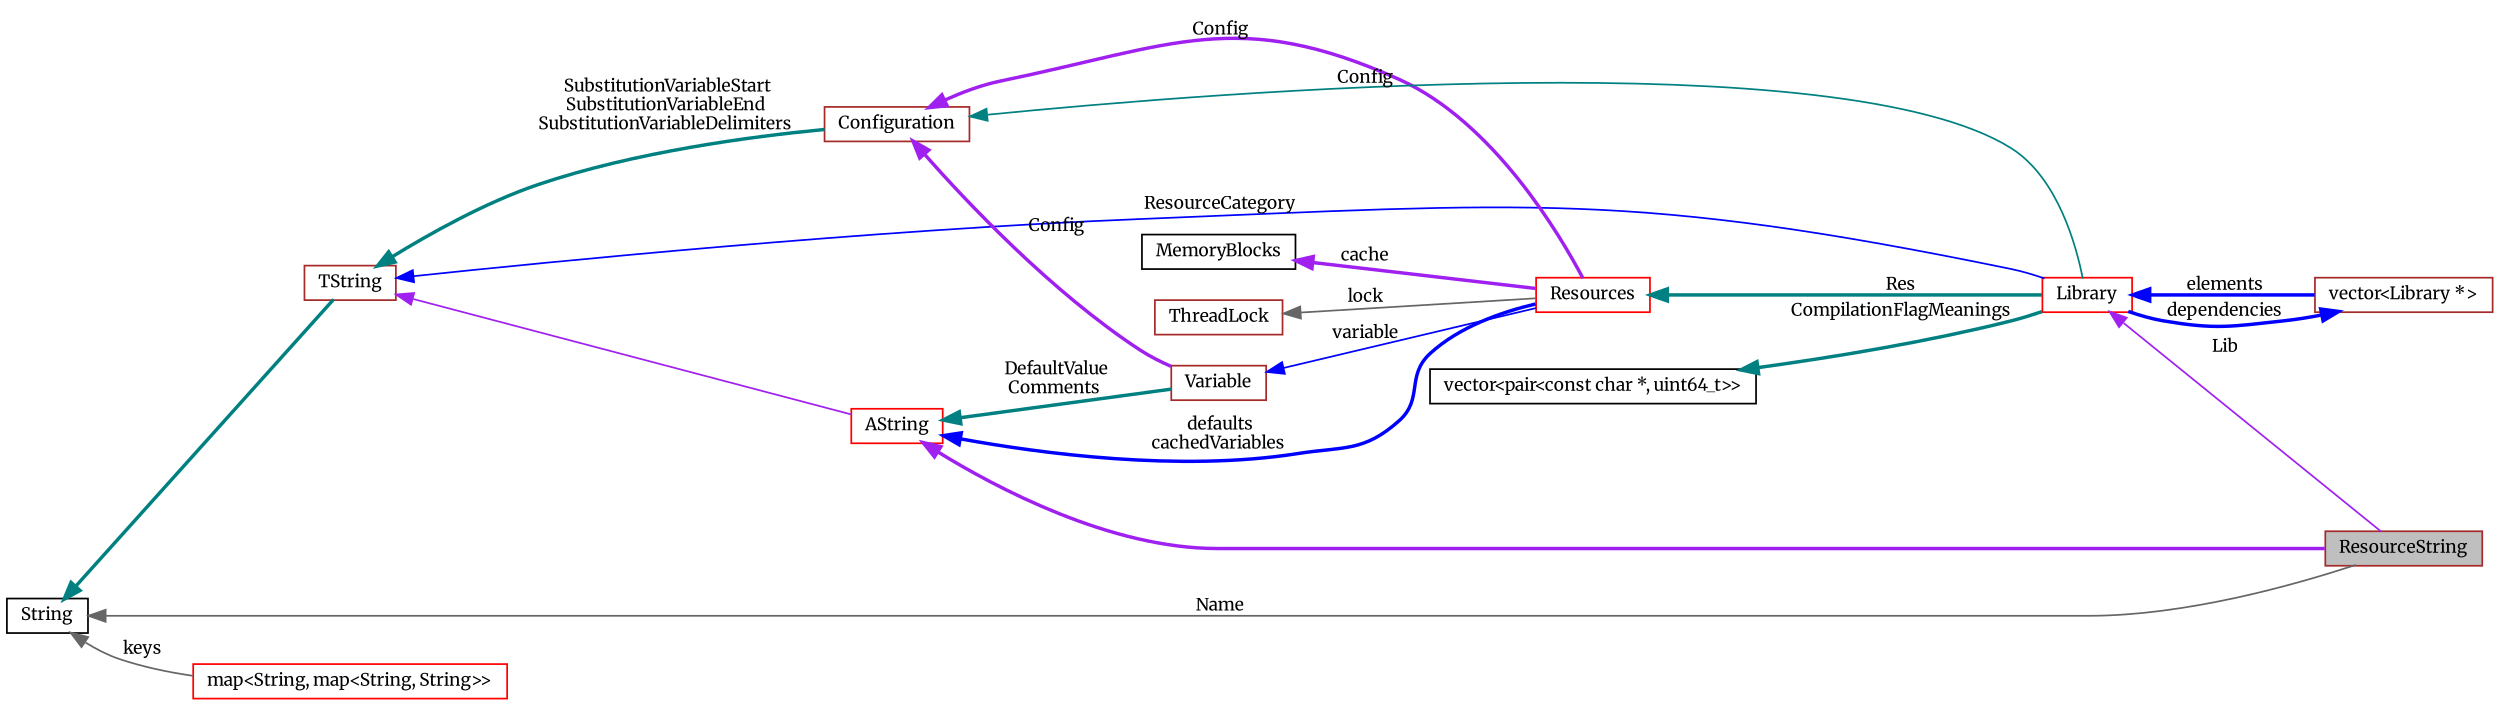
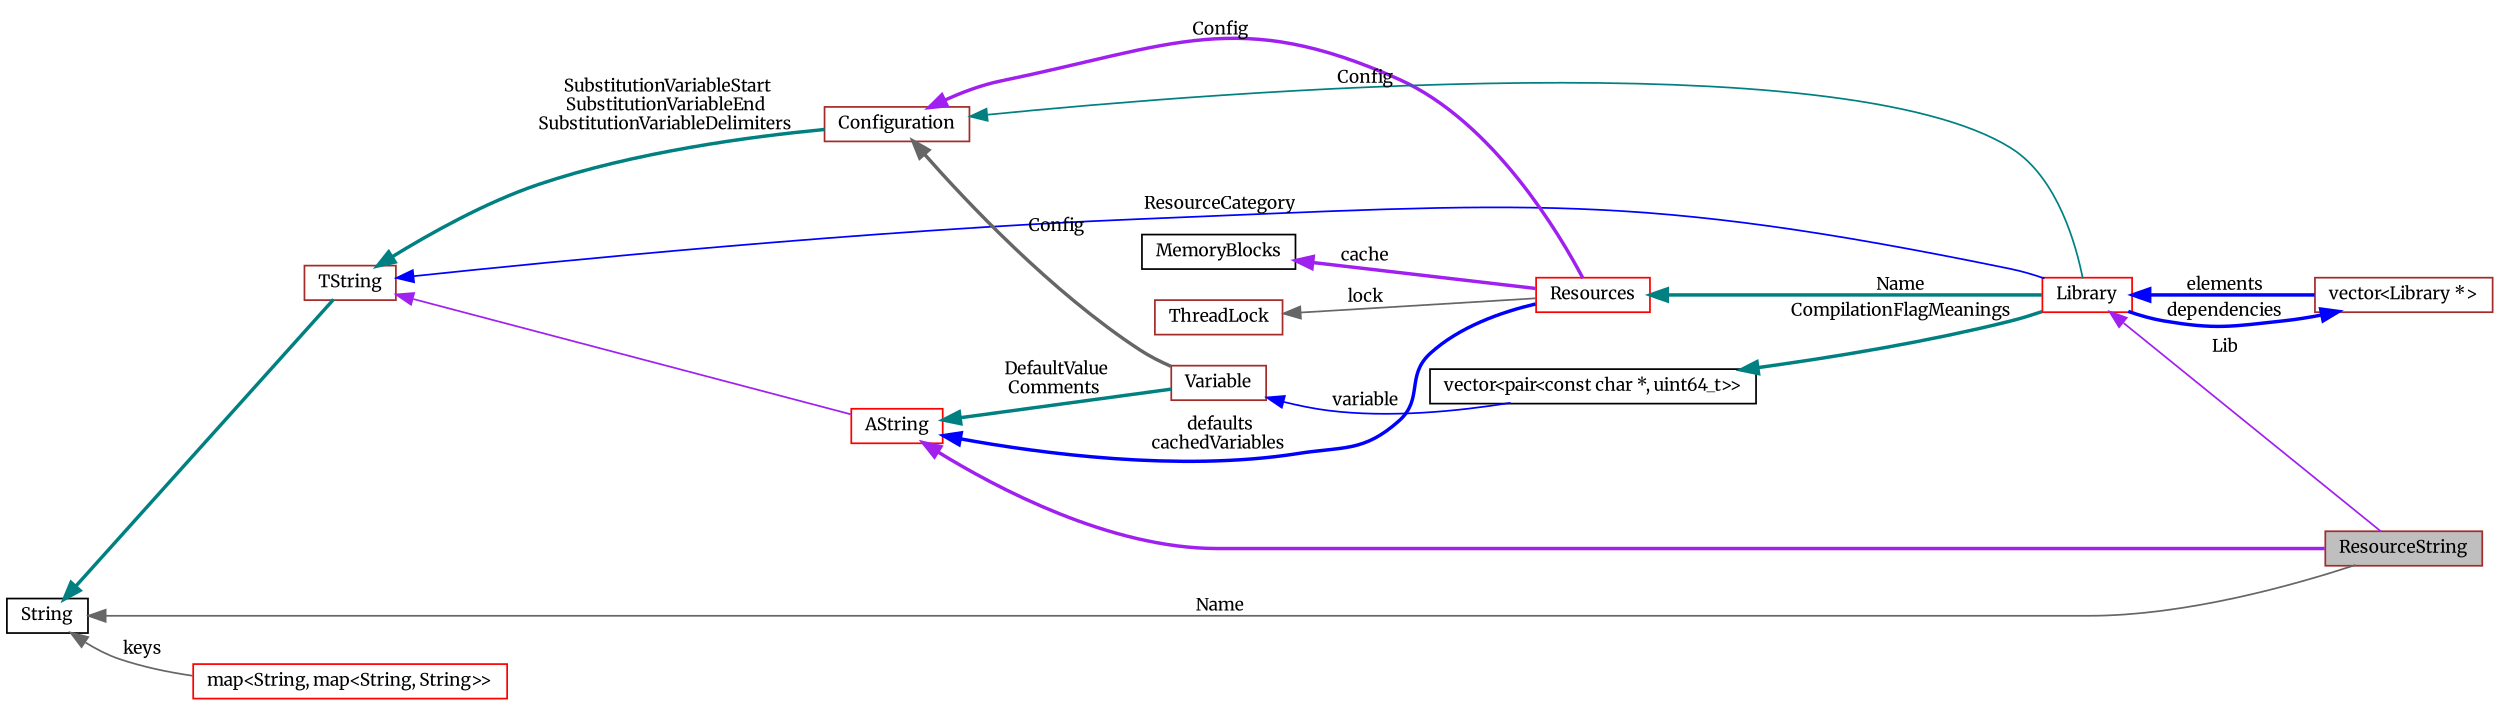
edge "Variable" -> "Configuration": color purple -> gray40
edge "Library" -> "Resources": label " Res" -> " Name"
edge "Resources" -> "Variable": now "vector<pair<const char *, uint64_t>>" -> "Variable"
